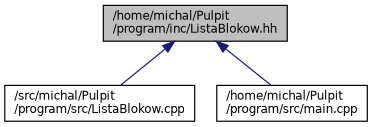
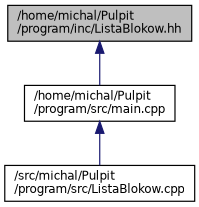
edge "/src/michal/Pulpit /program/src/ListaBlokow.cpp" -> "/home/michal/Pulpit /program/inc/ListaBlokow.hh": now "/src/michal/Pulpit /program/src/ListaBlokow.cpp" -> "/home/michal/Pulpit /program/src/main.cpp"
